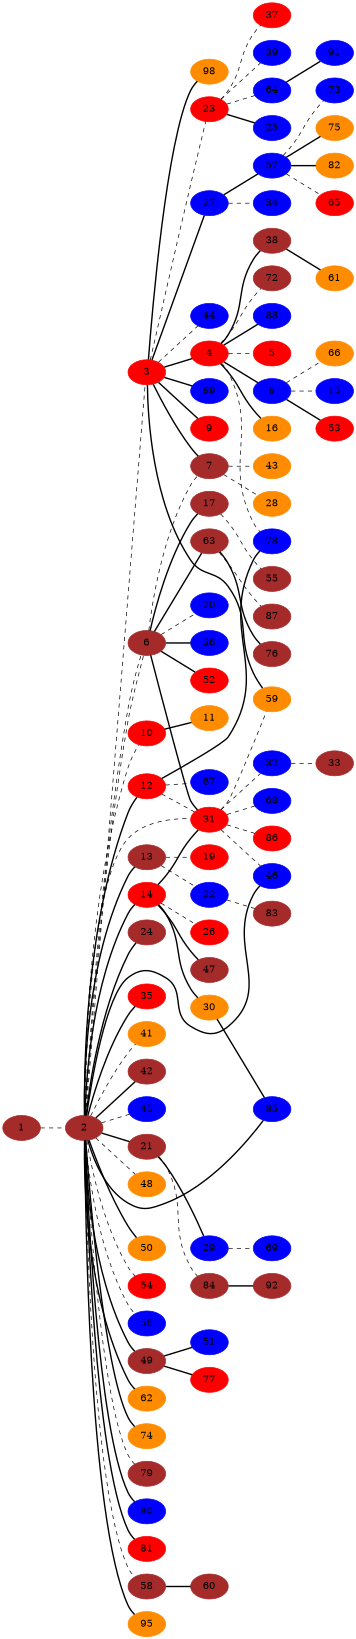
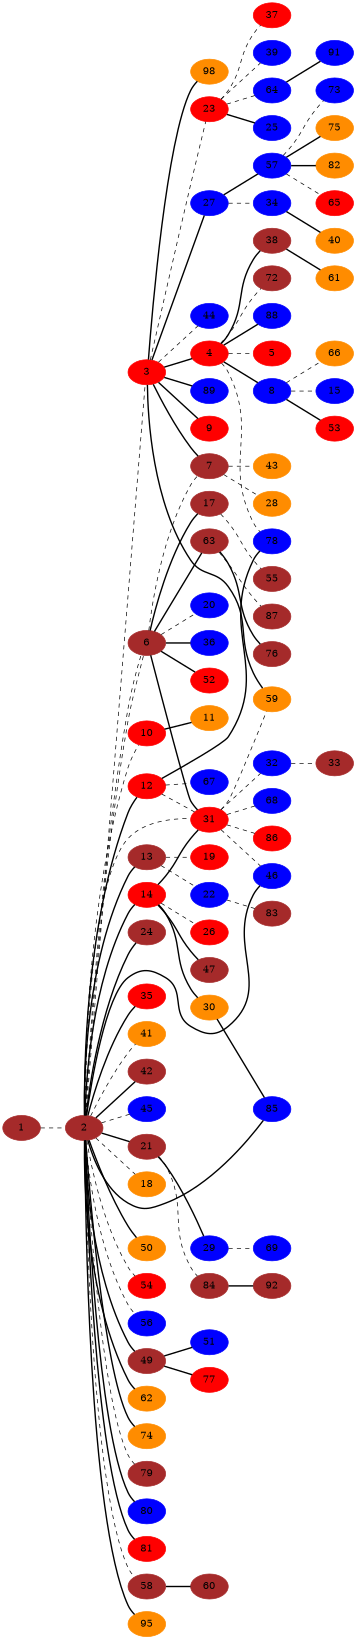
node "40": added
node "16": removed
node "48": label "48" -> "18"
